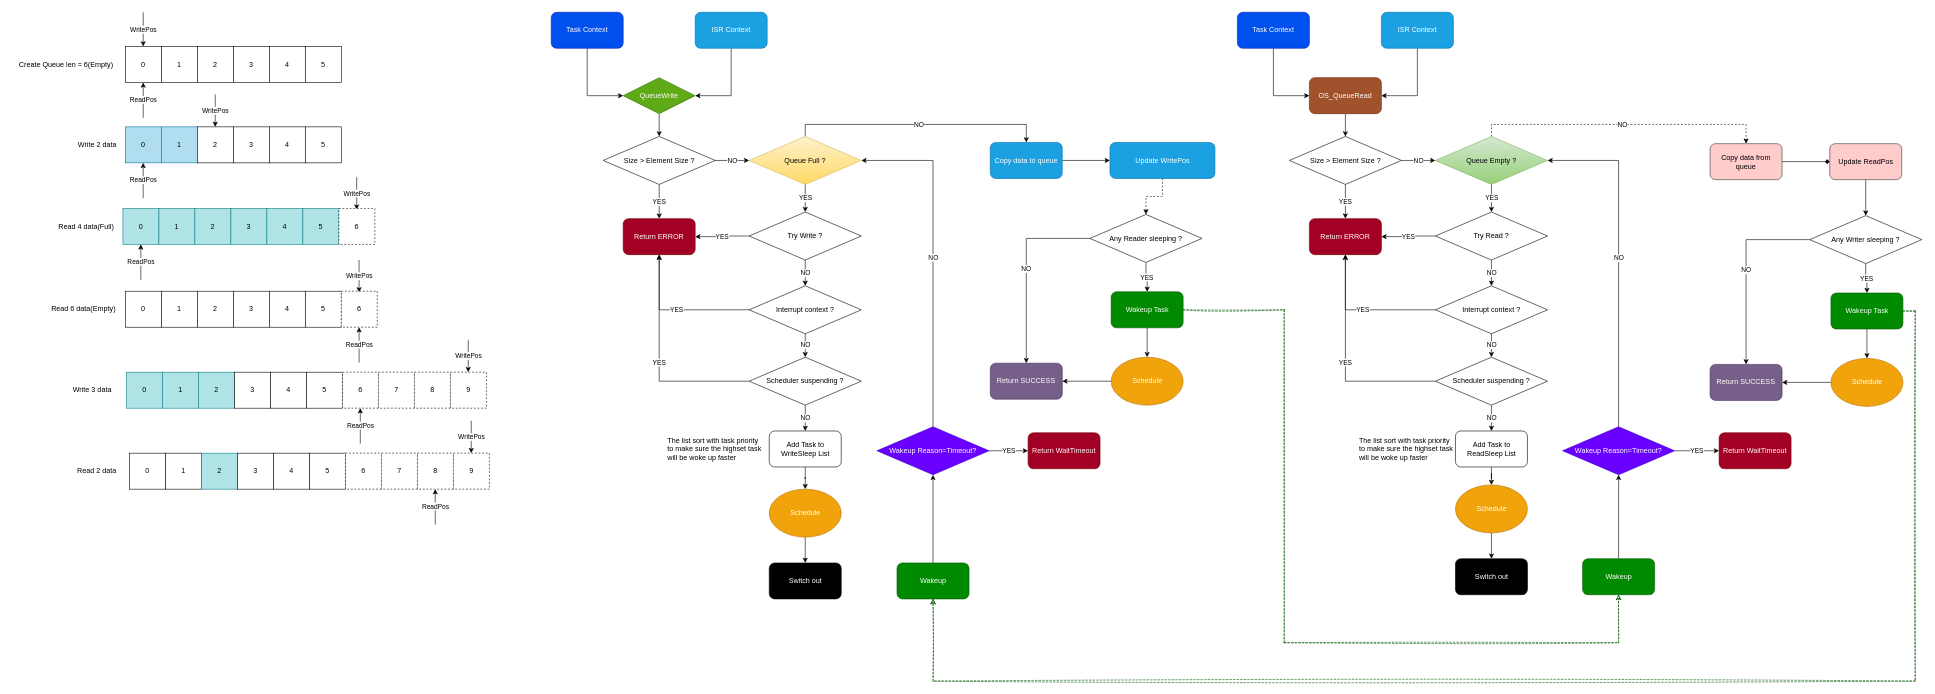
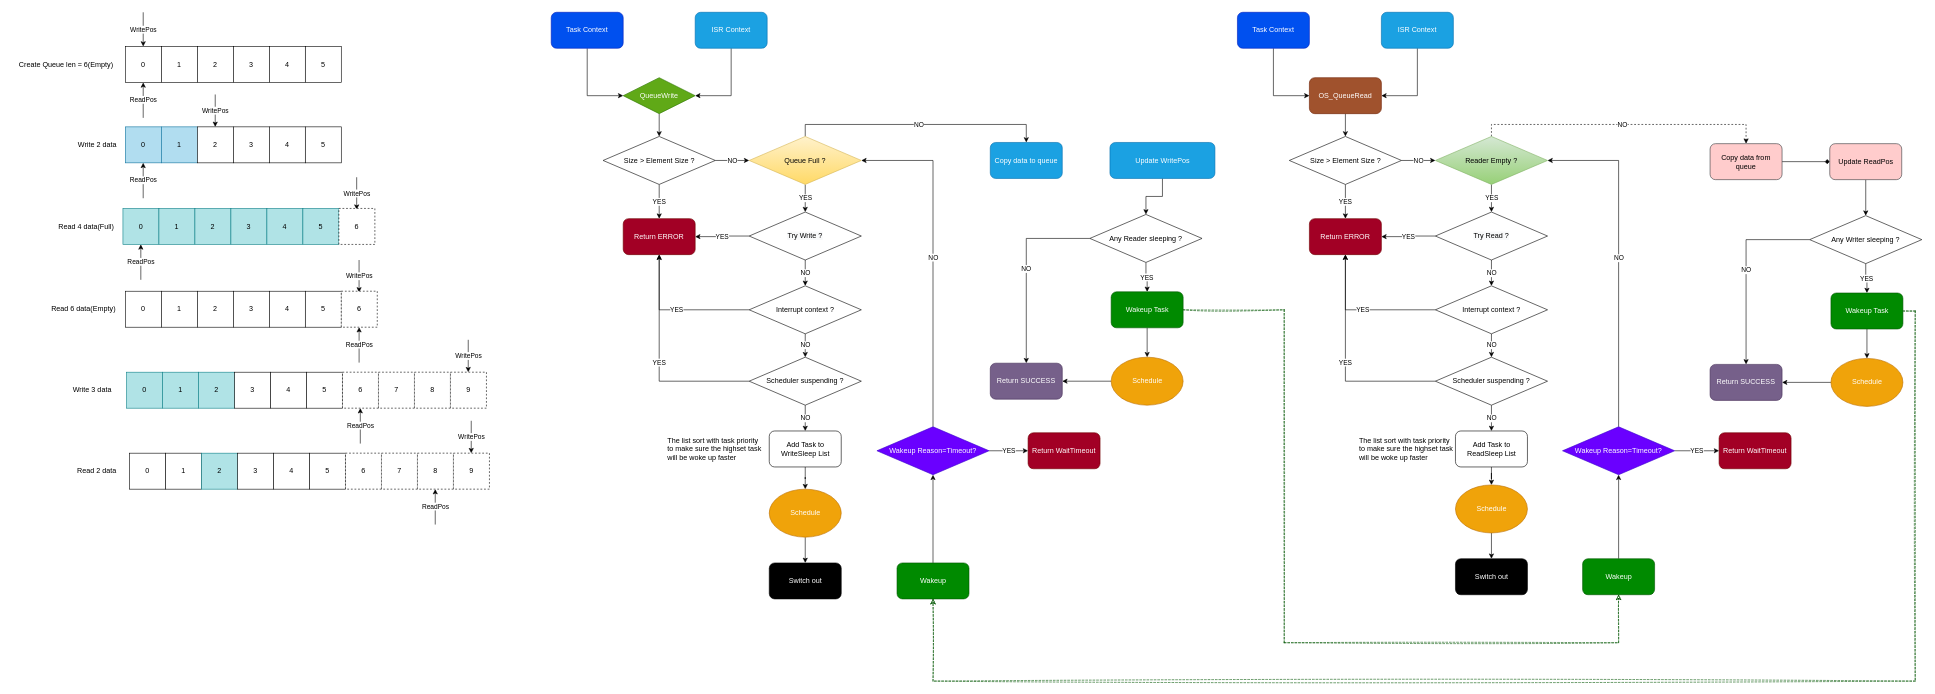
edge "Copy data to queue" -> "Update WritePos": removed
node "Queue Empty ?": label "Queue Empty ?" -> "Reader Empty ?"
edge "Update WritePos" -> "Any Reader sleeping ?": style dashed -> solid
